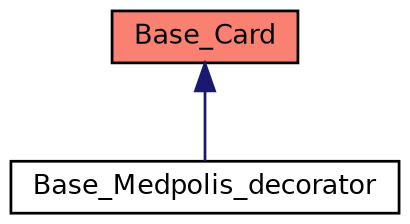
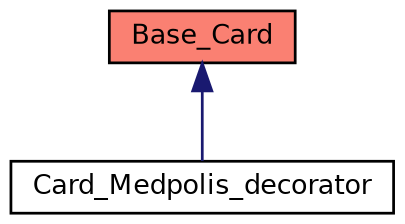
node "Base_Medpolis_decorator": label "Base_Medpolis_decorator" -> "Card_Medpolis_decorator"
